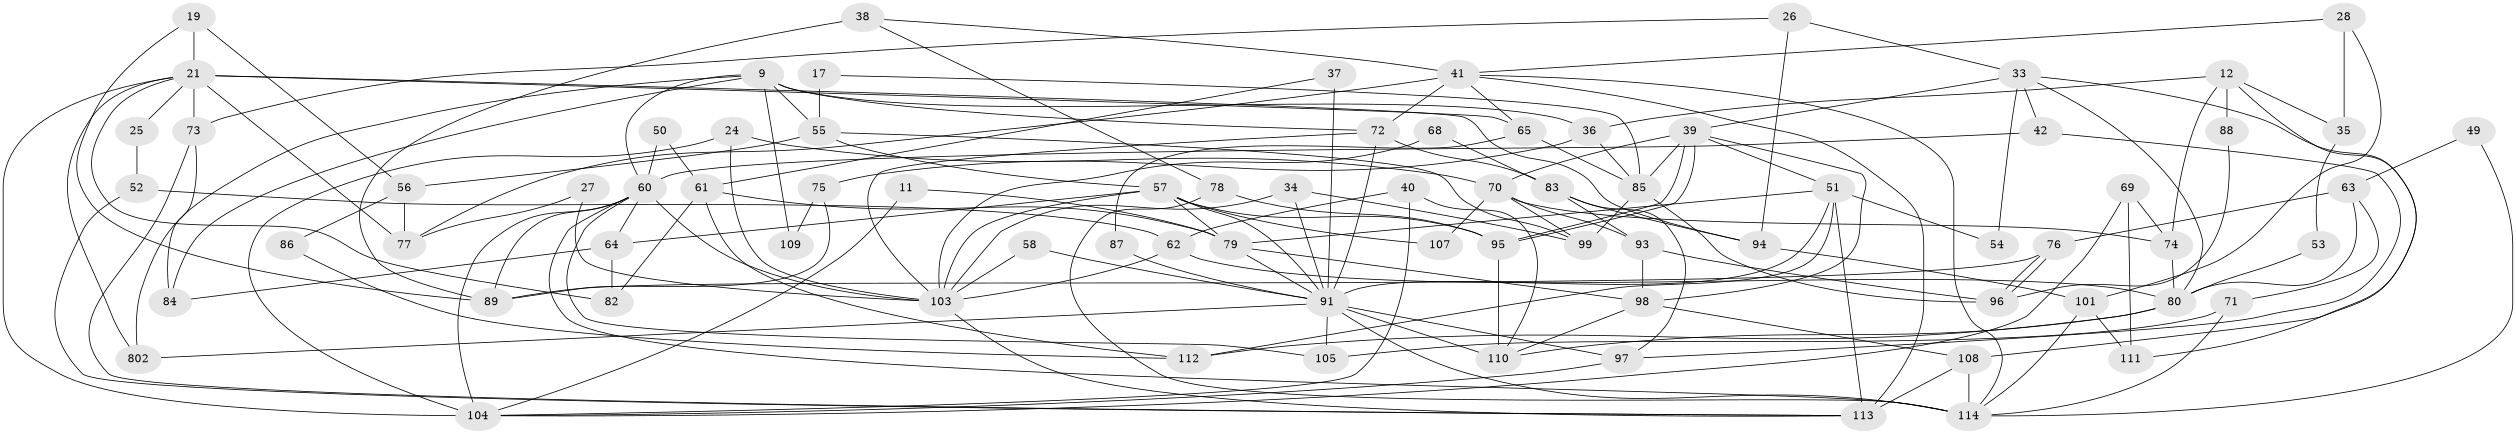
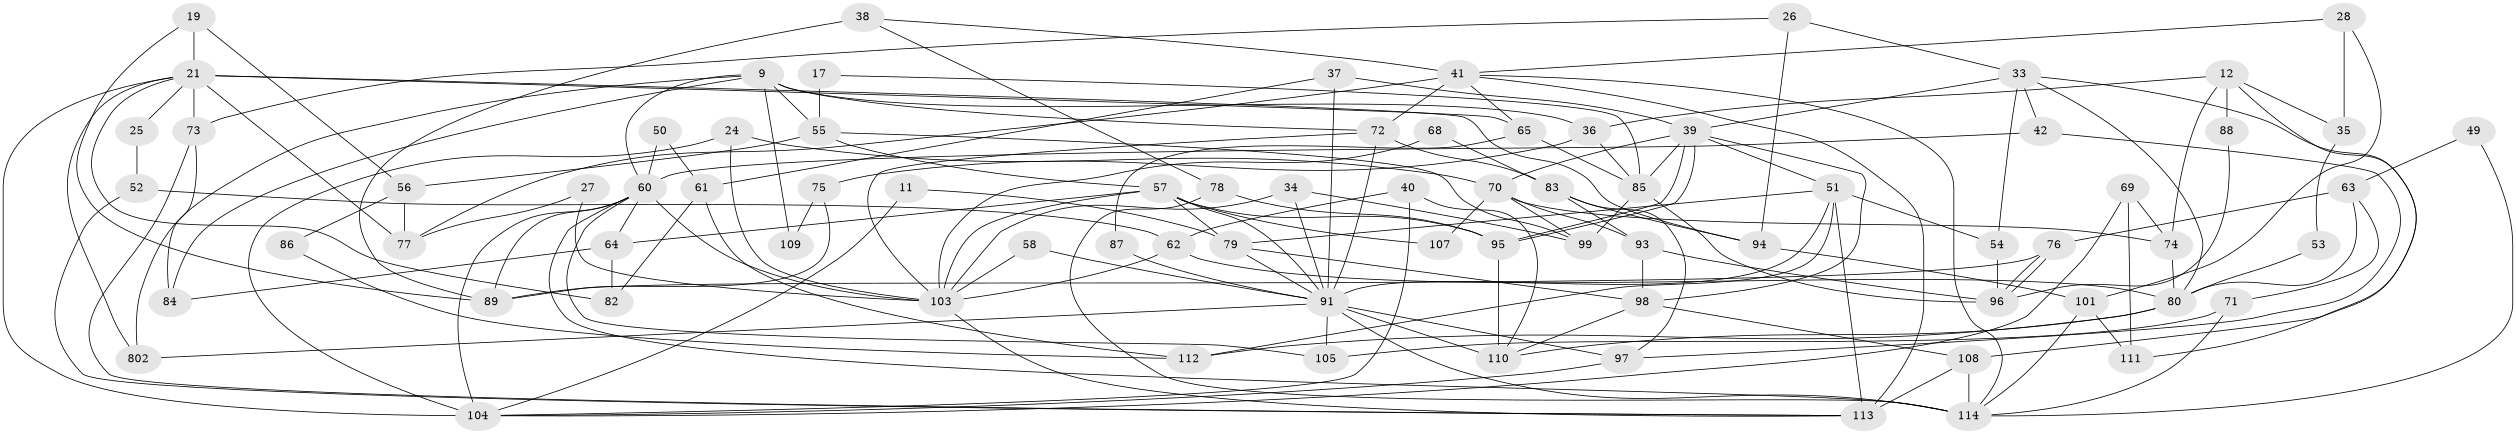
edge "37" -- "39": added
edge "61" -- "79": removed
edge "54" -- "96": added
